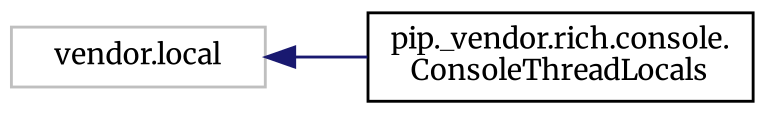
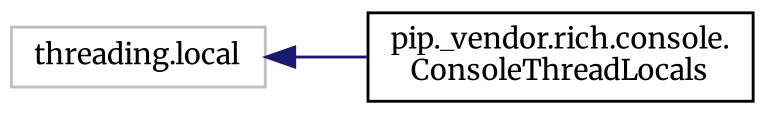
node "vendor.local": label "vendor.local" -> "threading.local"
